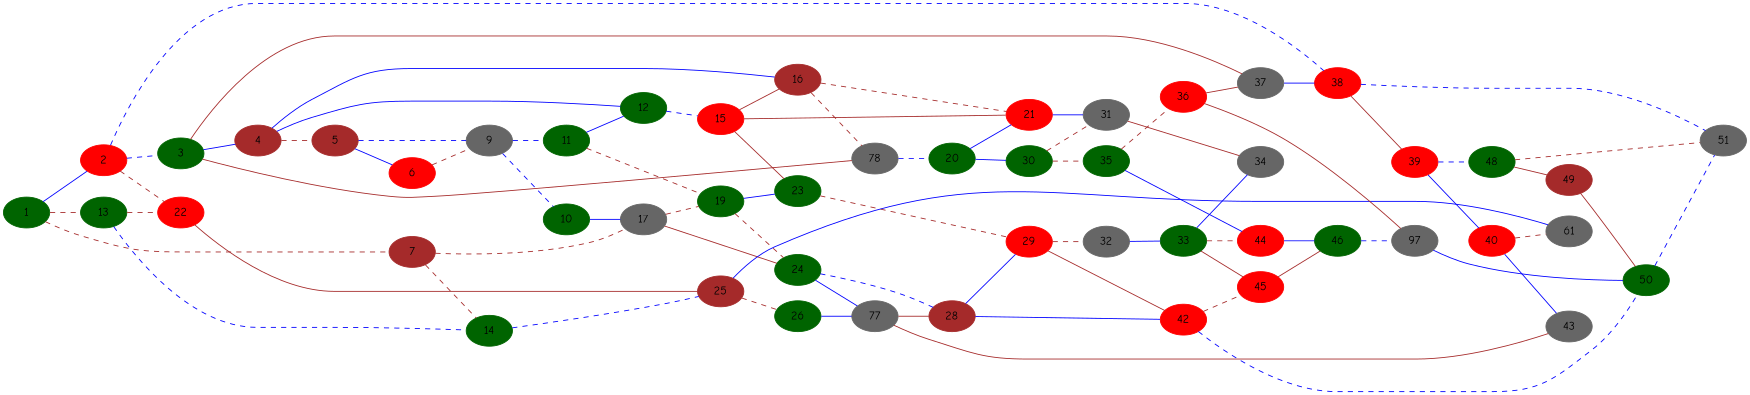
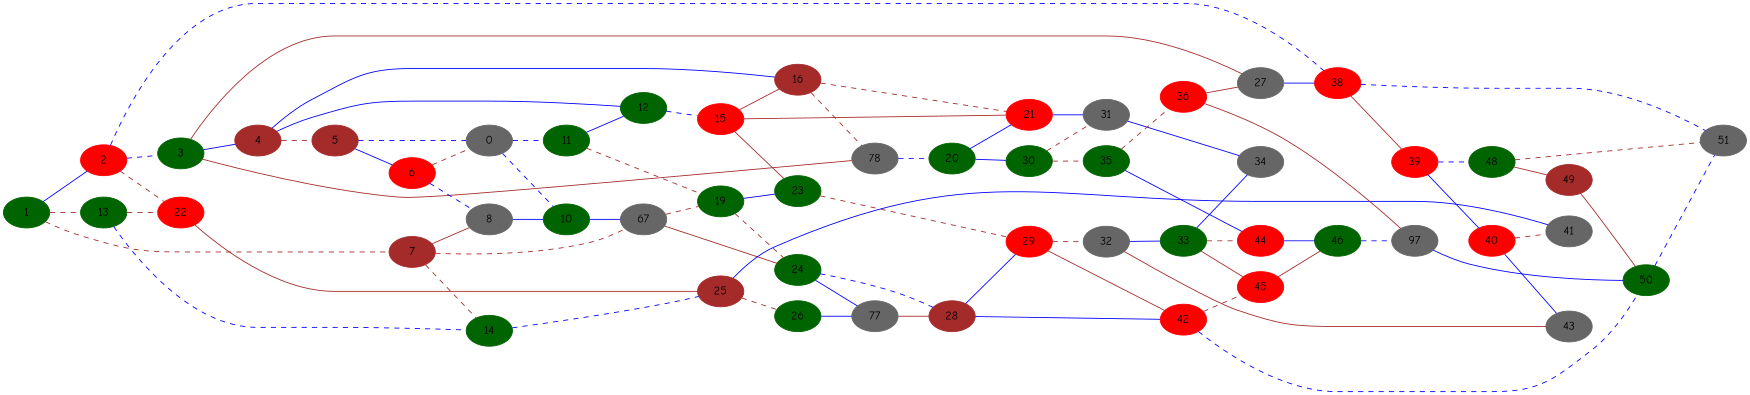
node "37": label "37" -> "27"
edge "31" -- "34": color brown -> blue
node "9": label "9" -> "0"
node "8": added
node "17": label "17" -> "67"
node "61": label "61" -> "41"
edge "77" -- "43": now "32" -- "43"
